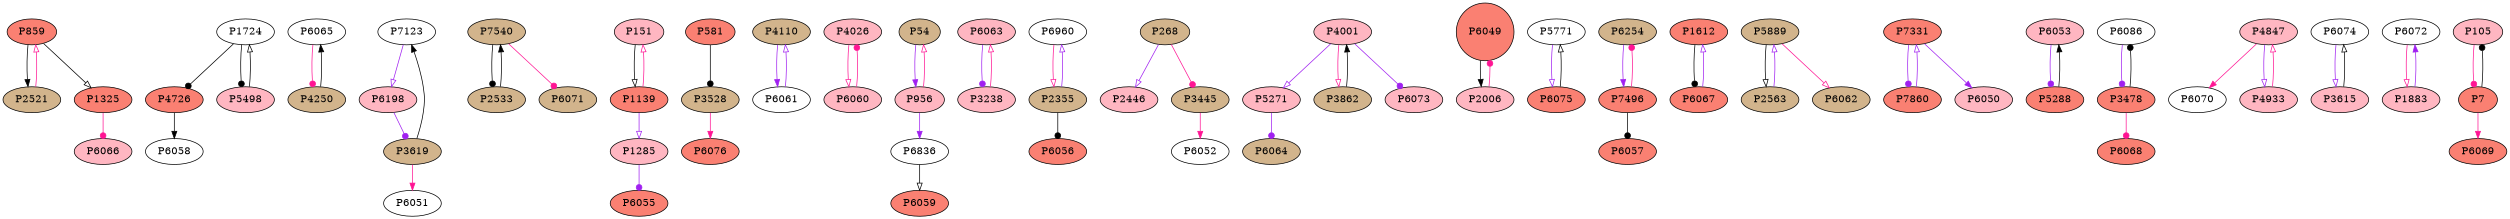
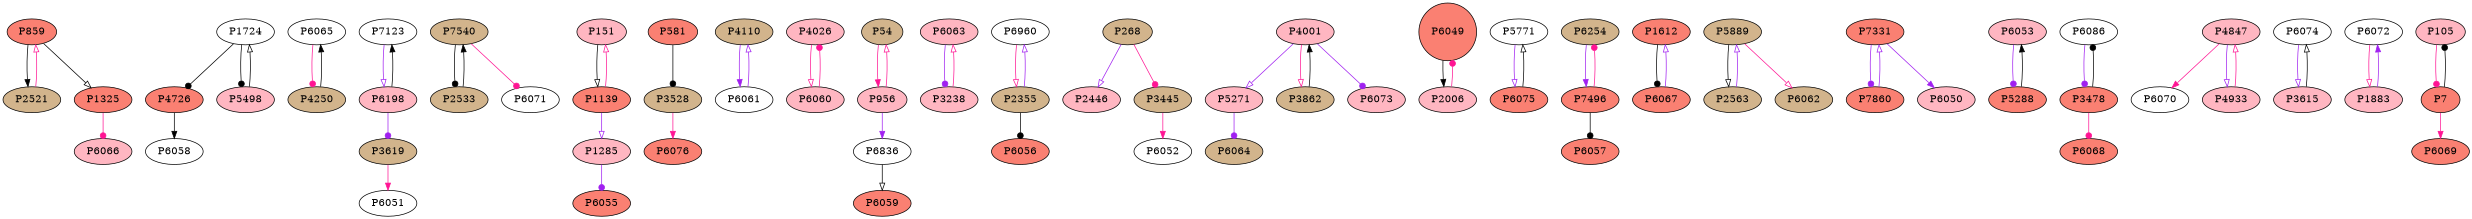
edge "P54" -> "P956": color purple -> deeppink
edge "P3619" -> "P7123": now "P6198" -> "P7123"
node "P6071": fillcolor tan -> white
